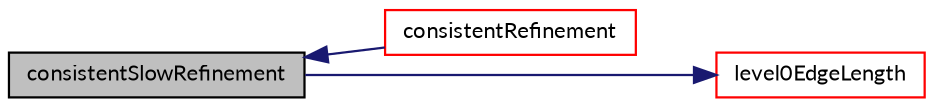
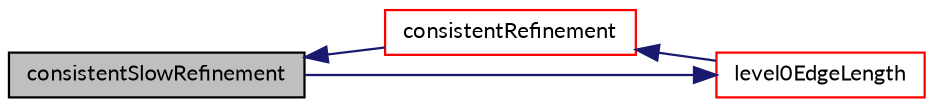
edge "level0EdgeLength" -> "consistentRefinement": added
